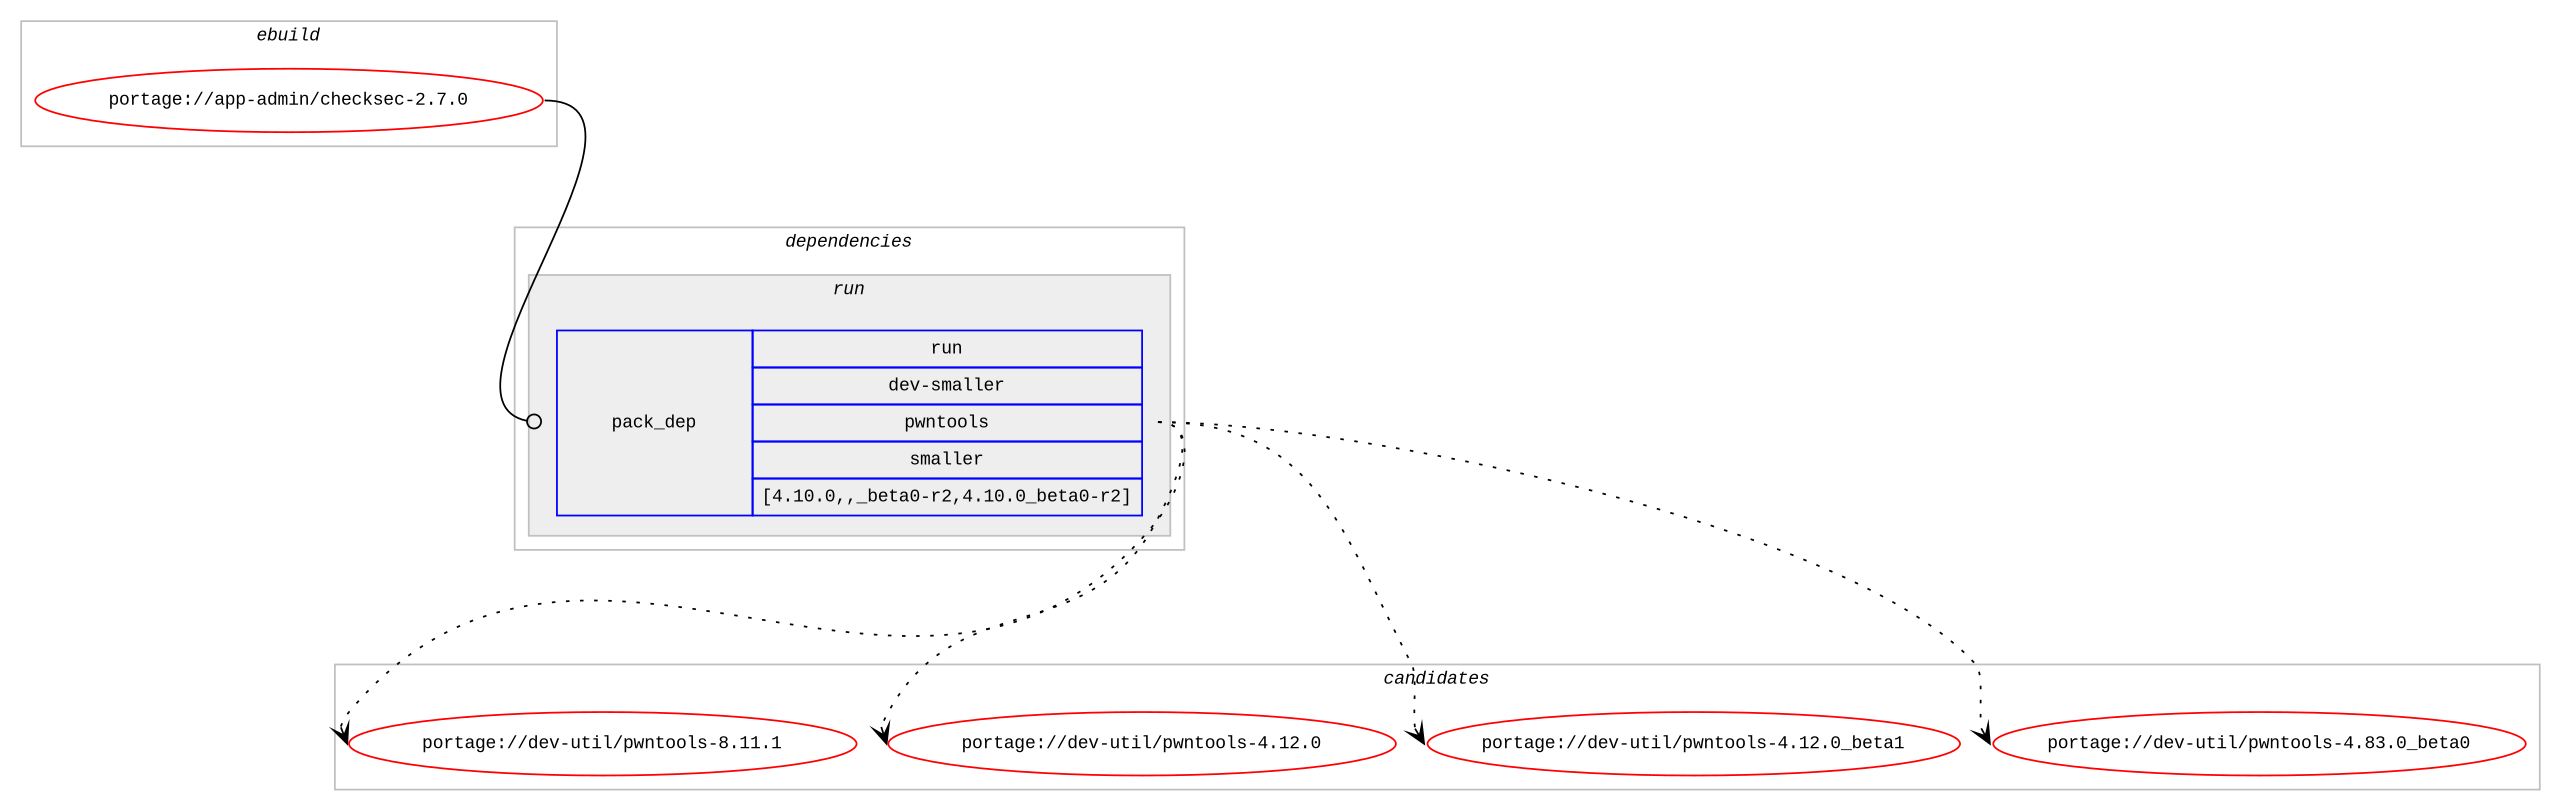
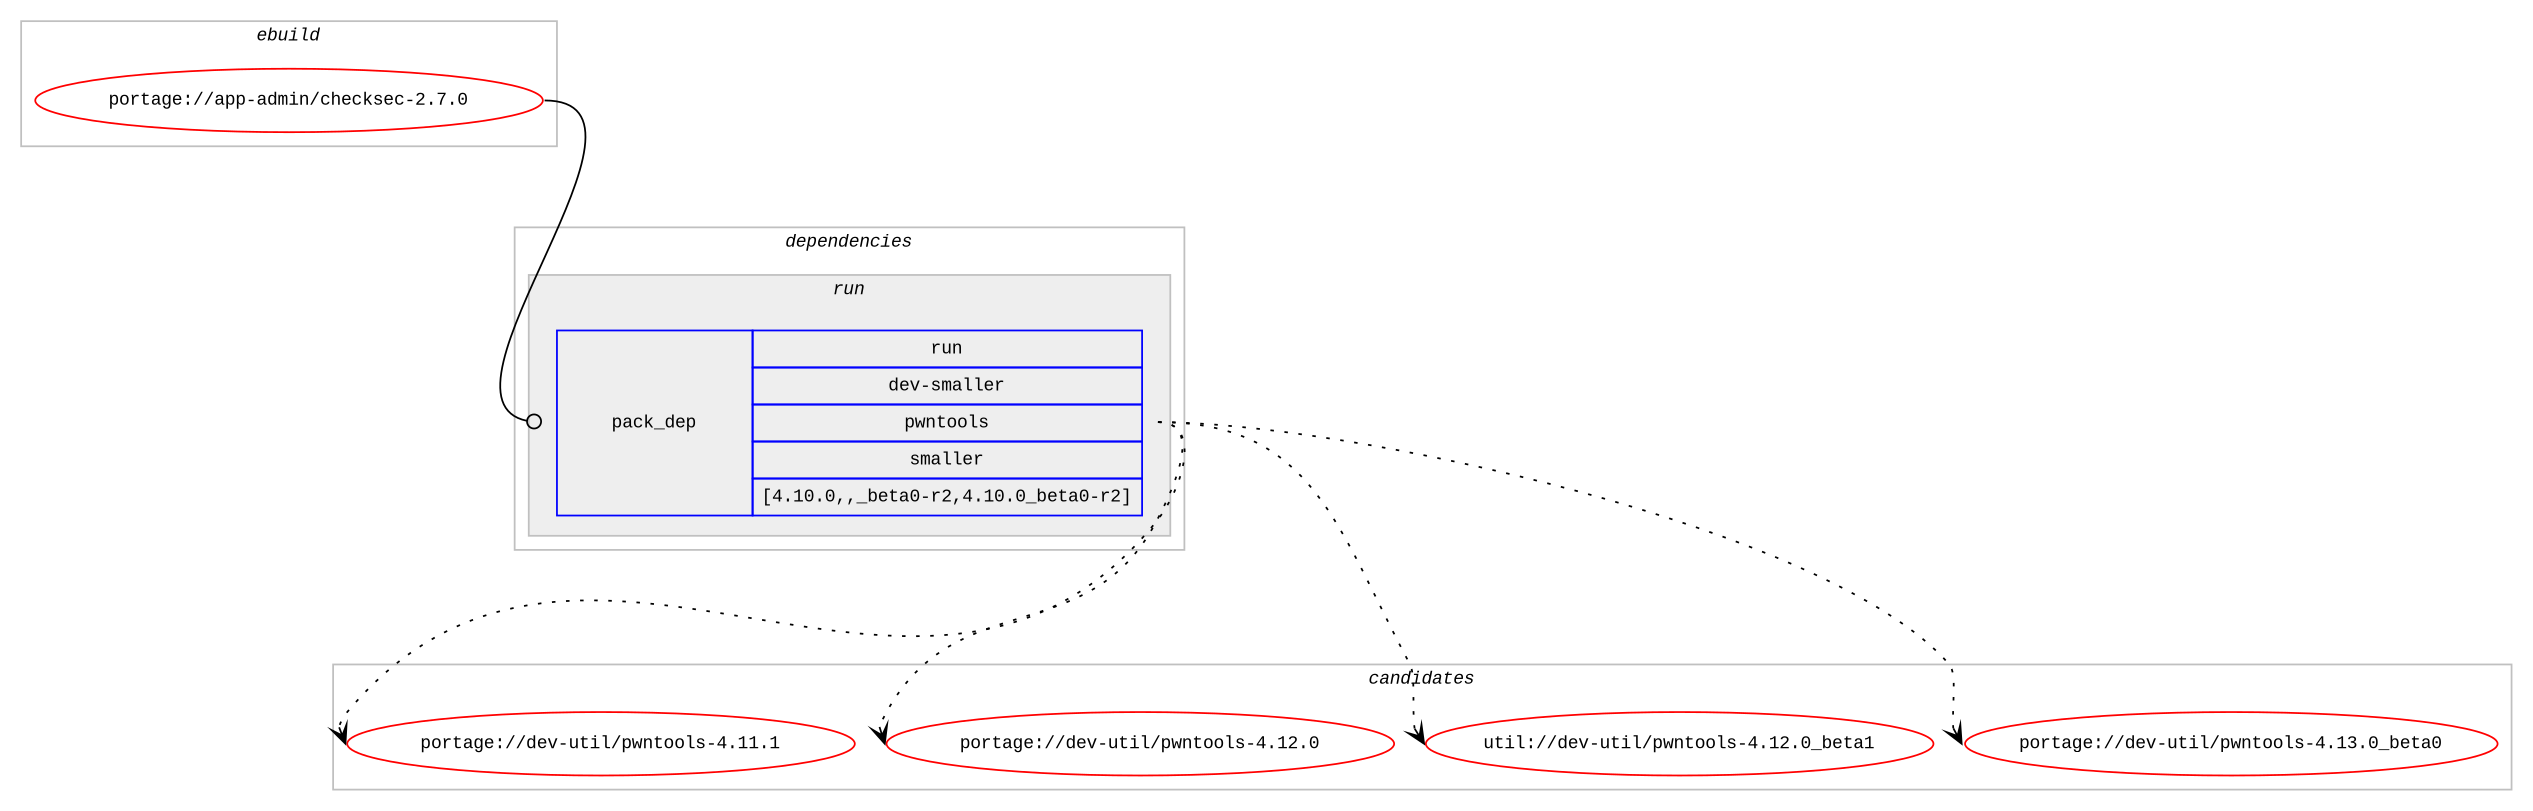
node "portage://dev-util/pwntools-8.11.1": label "portage://dev-util/pwntools-8.11.1" -> "portage://dev-util/pwntools-4.11.1"
node "portage://dev-util/pwntools-4.12.0_beta1": label "portage://dev-util/pwntools-4.12.0_beta1" -> "util://dev-util/pwntools-4.12.0_beta1"
node "portage://dev-util/pwntools-4.83.0_beta0": label "portage://dev-util/pwntools-4.83.0_beta0" -> "portage://dev-util/pwntools-4.13.0_beta0"
